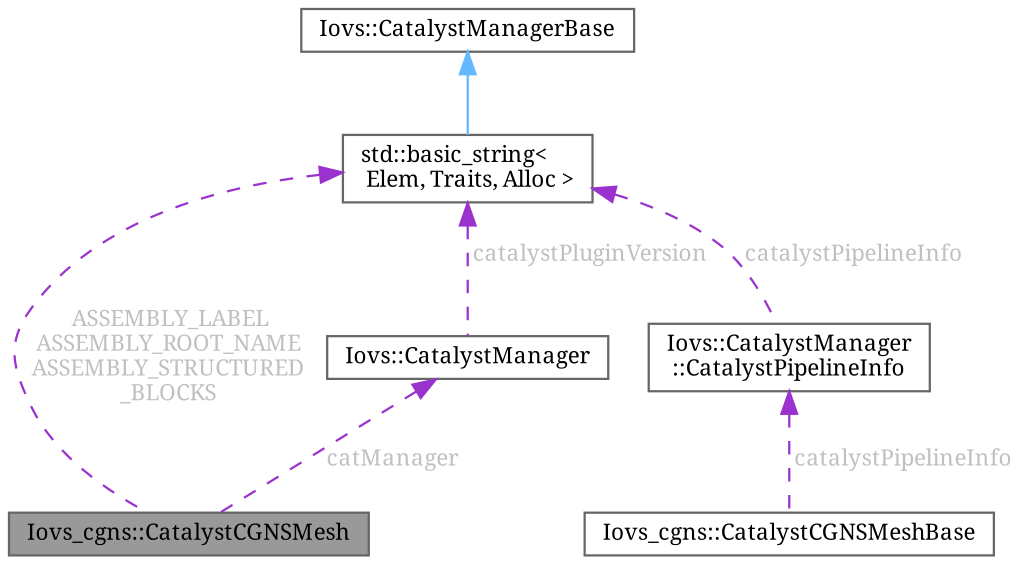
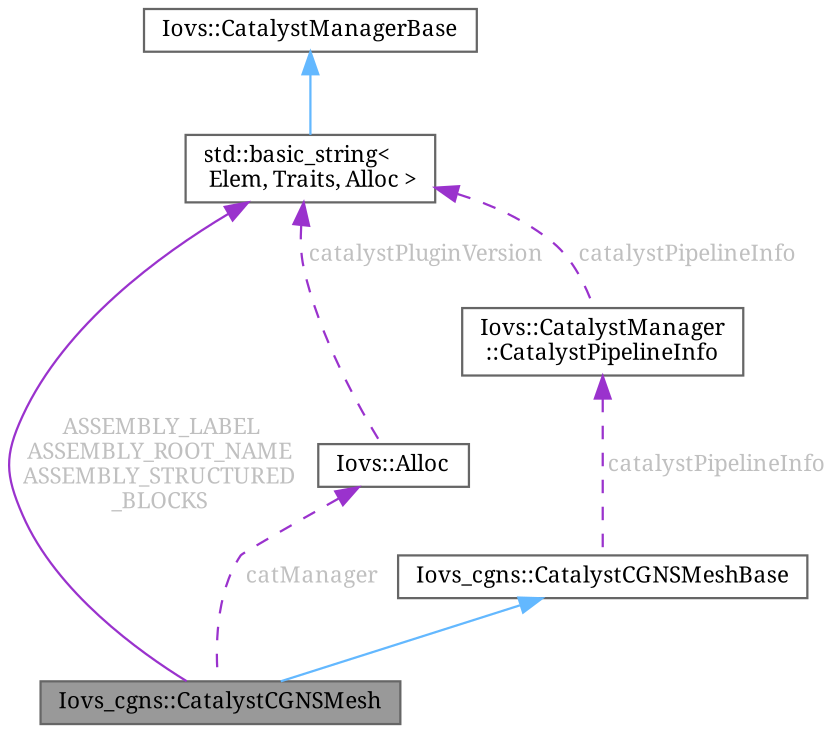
edge "Iovs_cgns::CatalystCGNSMesh" -> "std::basic_string< Elem, Traits, Alloc >": style dashed -> solid
node "Iovs::CatalystManager": label "Iovs::CatalystManager" -> "Iovs::Alloc"
edge "Iovs_cgns::CatalystCGNSMesh" -> "Iovs_cgns::CatalystCGNSMeshBase": added
